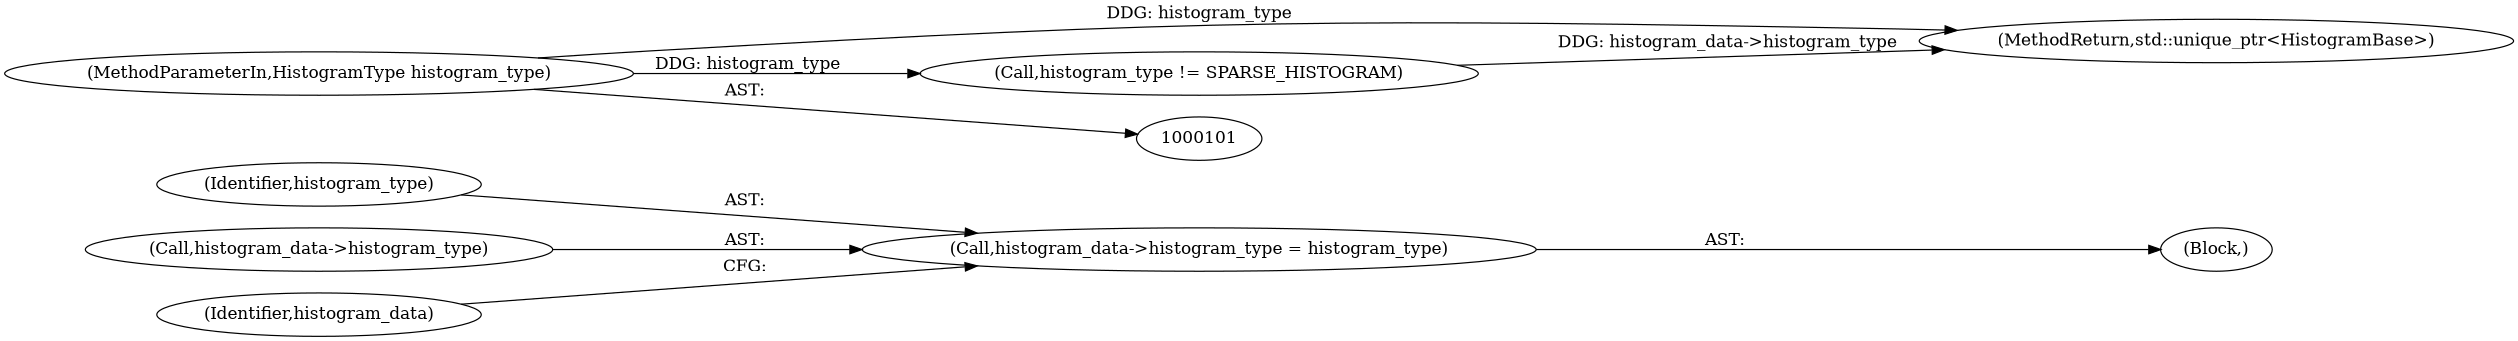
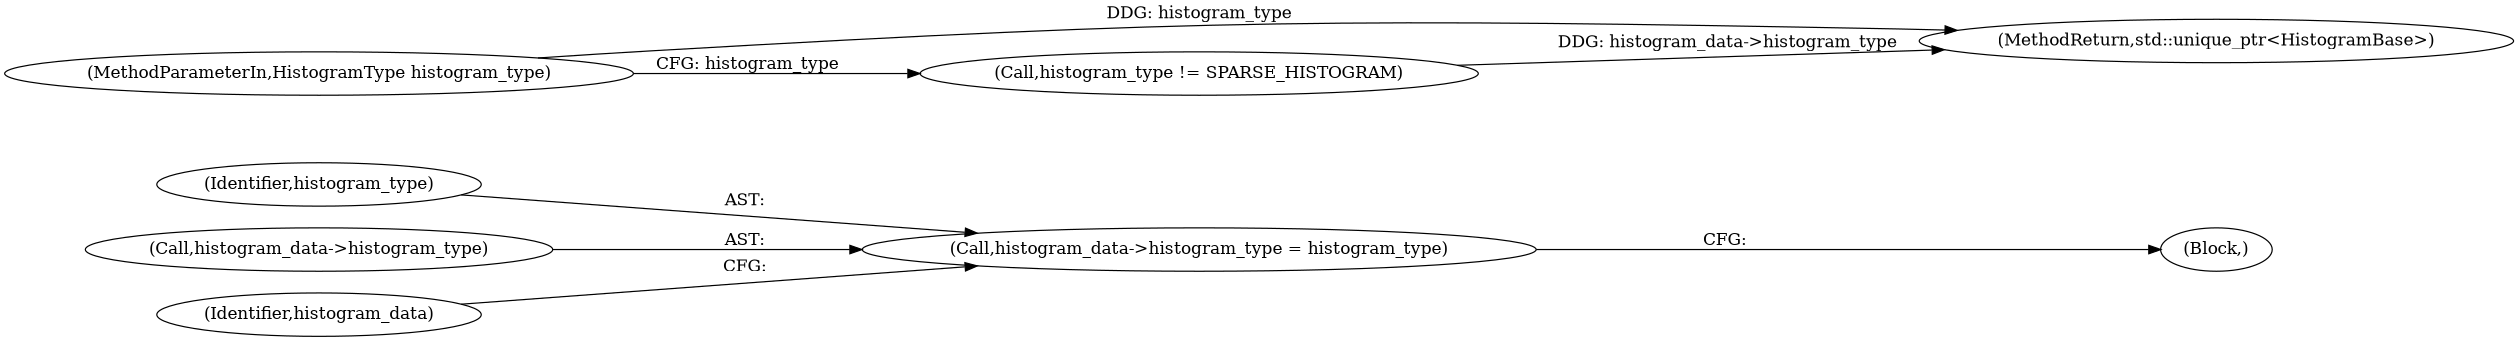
edge "(MethodParameterIn,HistogramType histogram_type)" -> "(Call,histogram_type != SPARSE_HISTOGRAM)": label "DDG: histogram_type" -> "CFG: histogram_type"
node "1000101": removed
edge "(Call,histogram_data->histogram_type = histogram_type)" -> "(Block,)": label "AST: " -> "CFG: "
